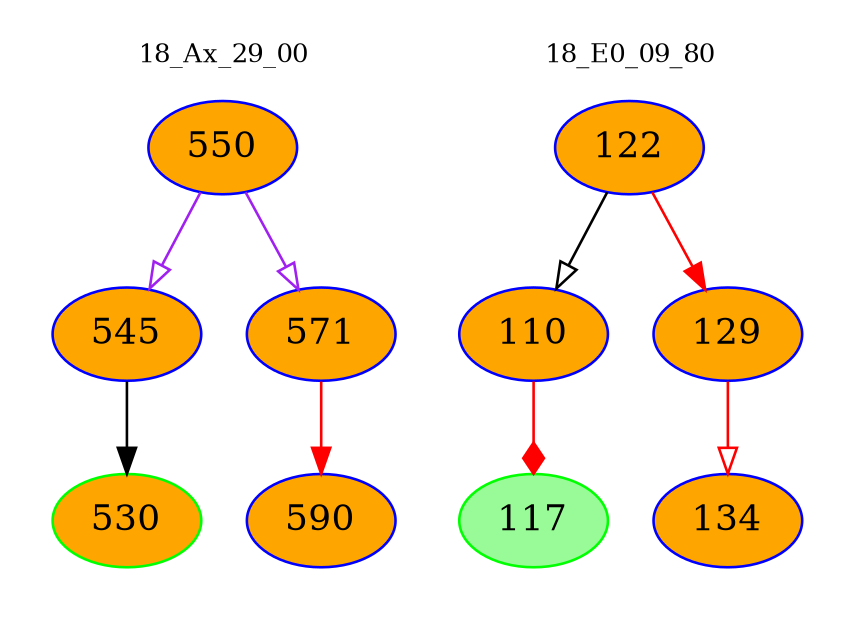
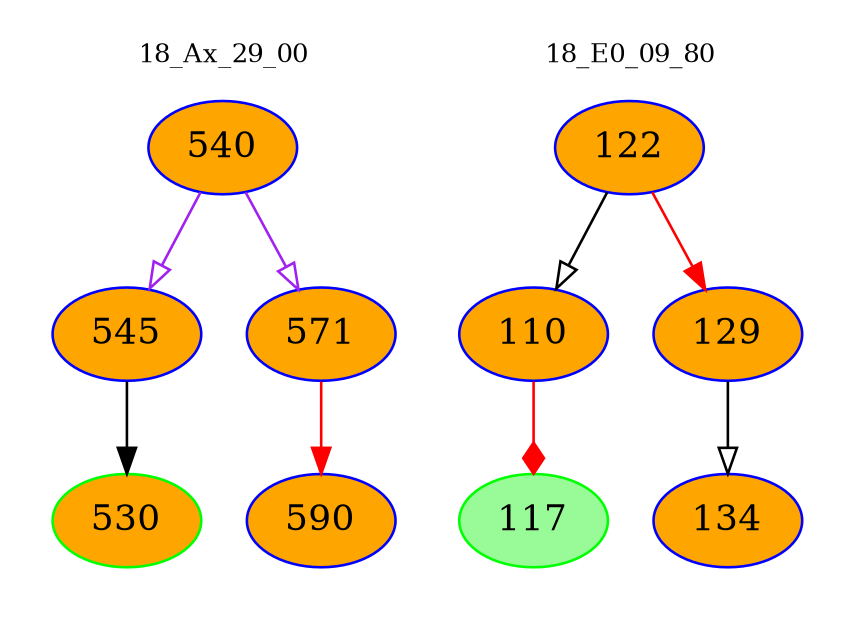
node "550": label "550" -> "540"
edge "129" -> "134": color red -> black
